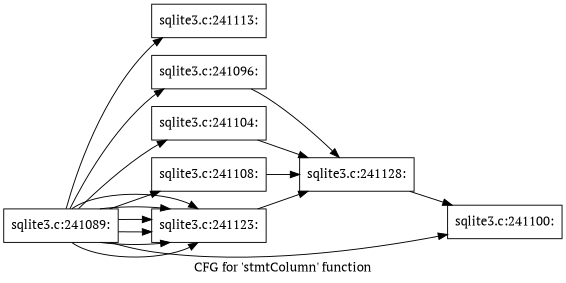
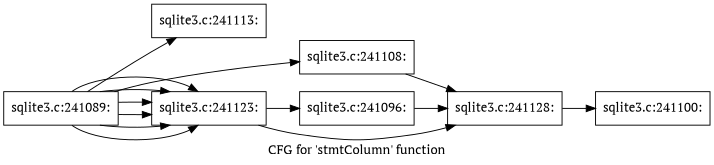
node "sqlite3.c:241104:": removed
edge "sqlite3.c:241089:" -> "sqlite3.c:241096:": now "sqlite3.c:241123:" -> "sqlite3.c:241096:"
edge "sqlite3.c:241089:" -> "sqlite3.c:241100:": removed
